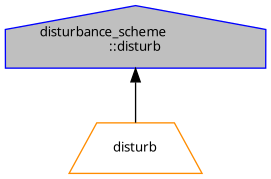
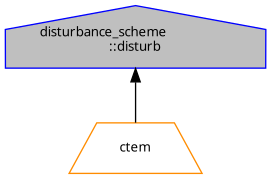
node "disturb": label "disturb" -> "ctem"
